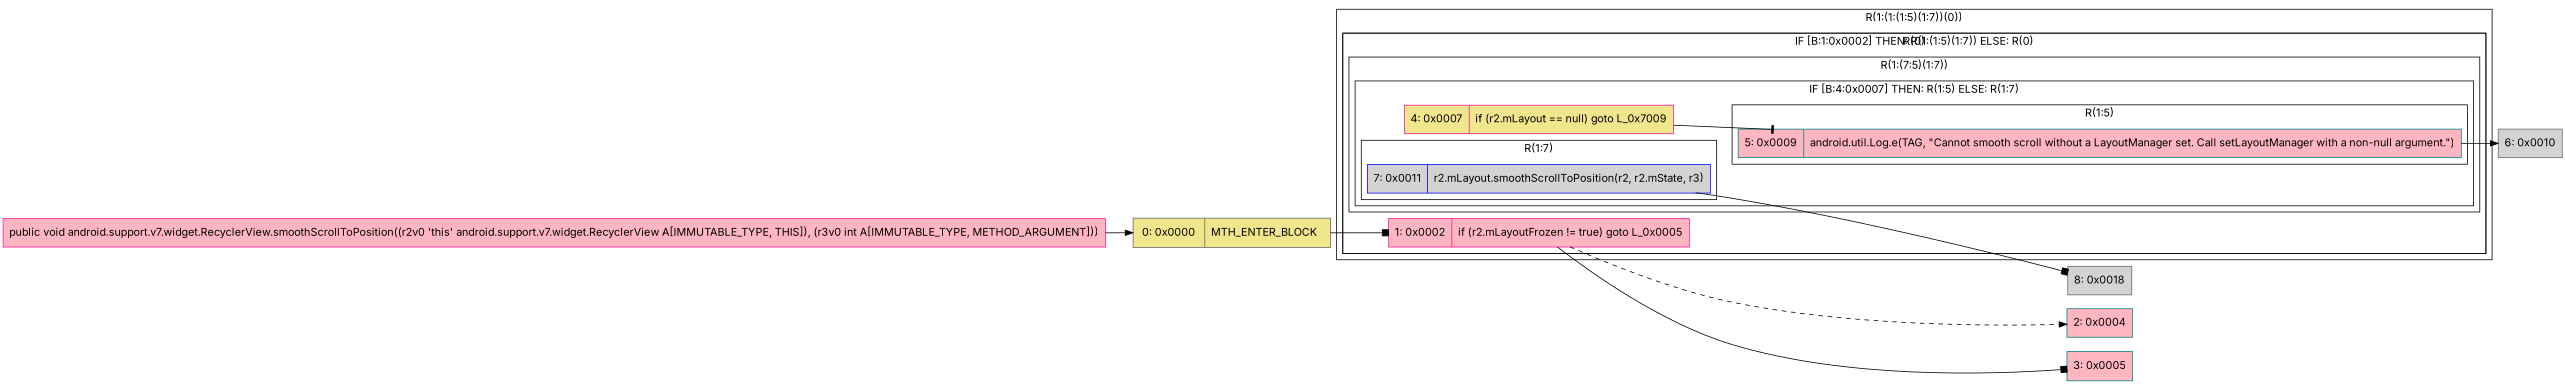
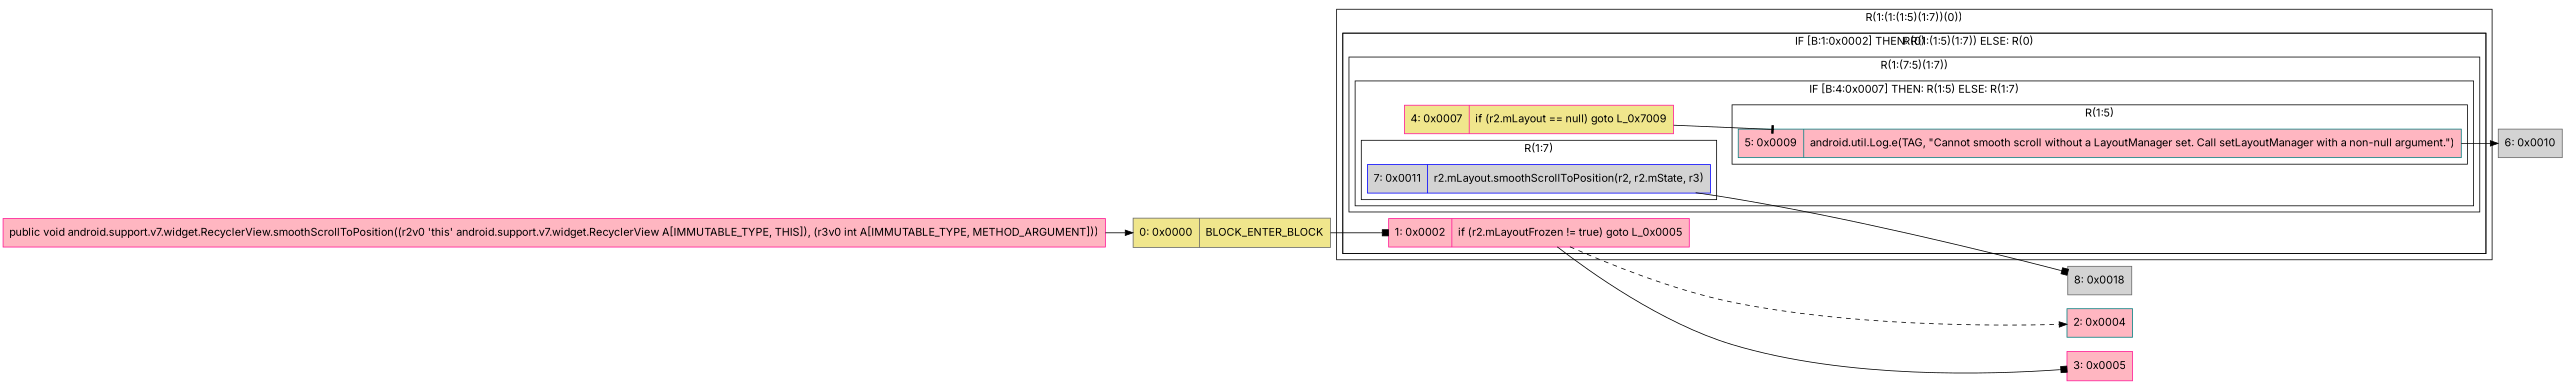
node "0: 0x0000": text "MTH_ENTER_BLOCK" -> "BLOCK_ENTER_BLOCK"
node "3: 0x0005": color teal -> deeppink
